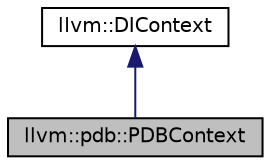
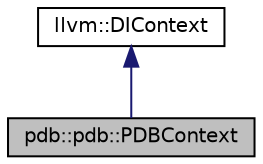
node "llvm::pdb::PDBContext": label "llvm::pdb::PDBContext" -> "pdb::pdb::PDBContext"
